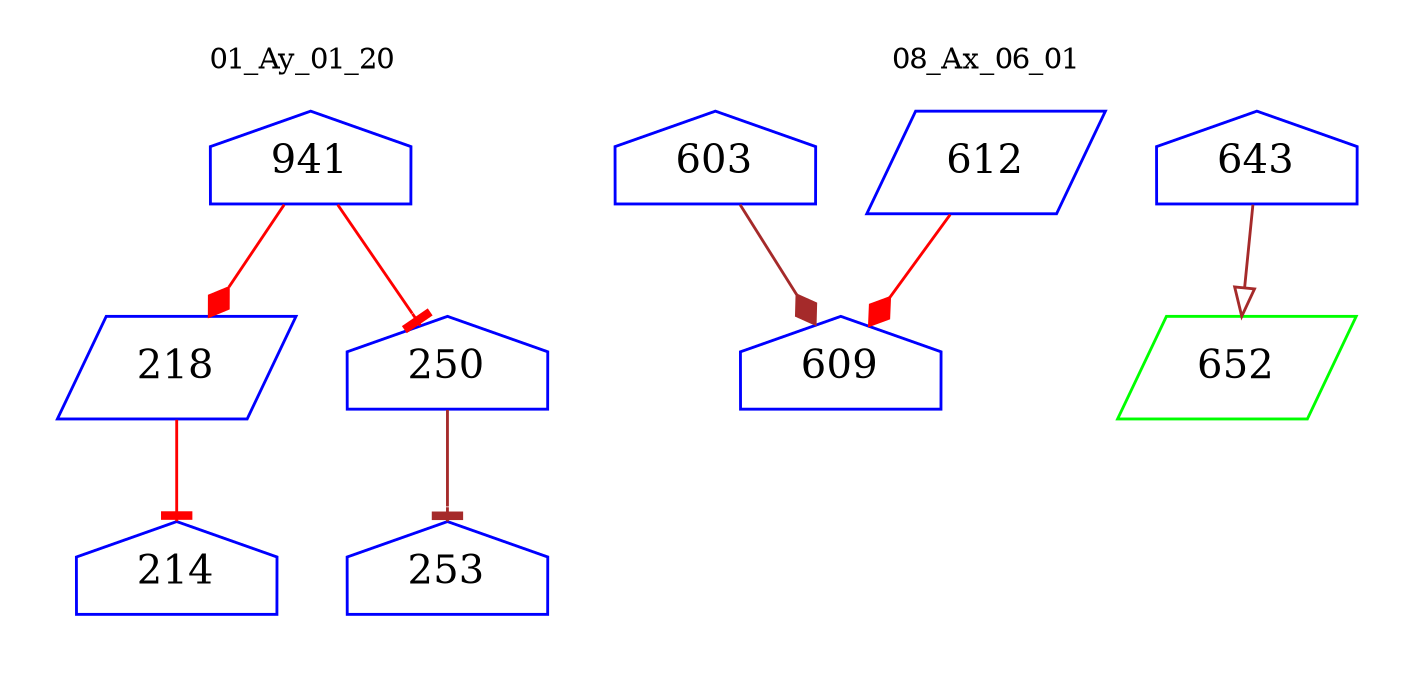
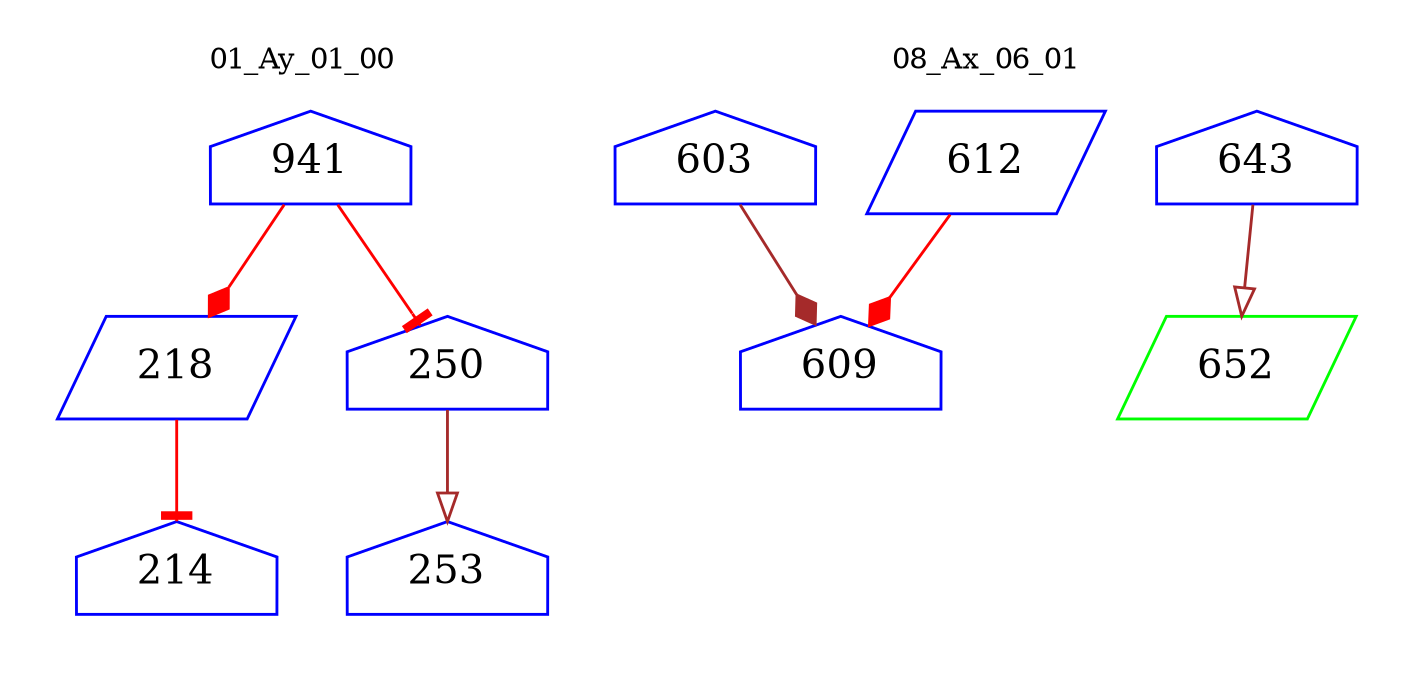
cluster "01_Ay_01_20": label "01_Ay_01_20" -> "01_Ay_01_00"
edge "250" -> "253": arrowhead tee -> onormal
